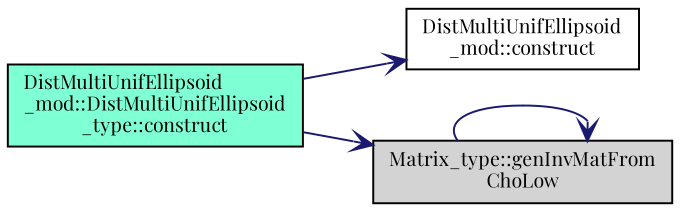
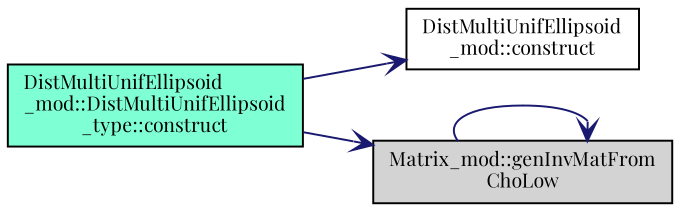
node "Matrix_type::genInvMatFrom ChoLow": label "Matrix_type::genInvMatFrom ChoLow" -> "Matrix_mod::genInvMatFrom ChoLow"
